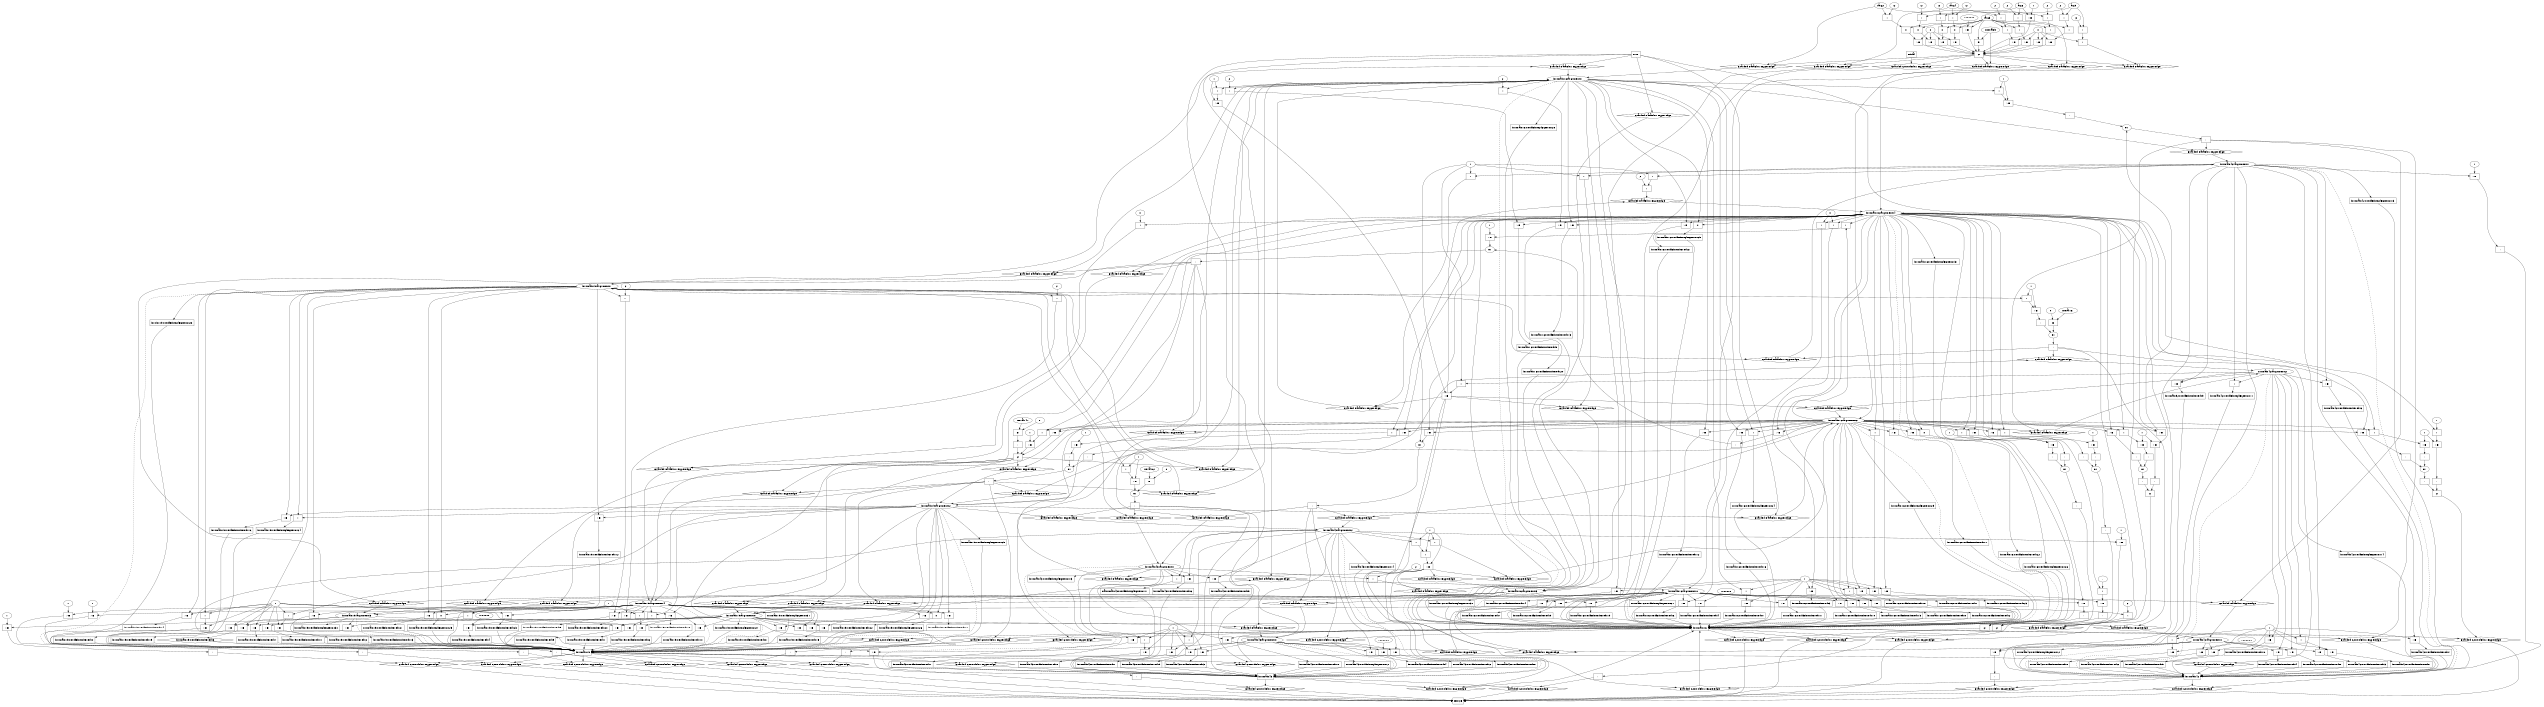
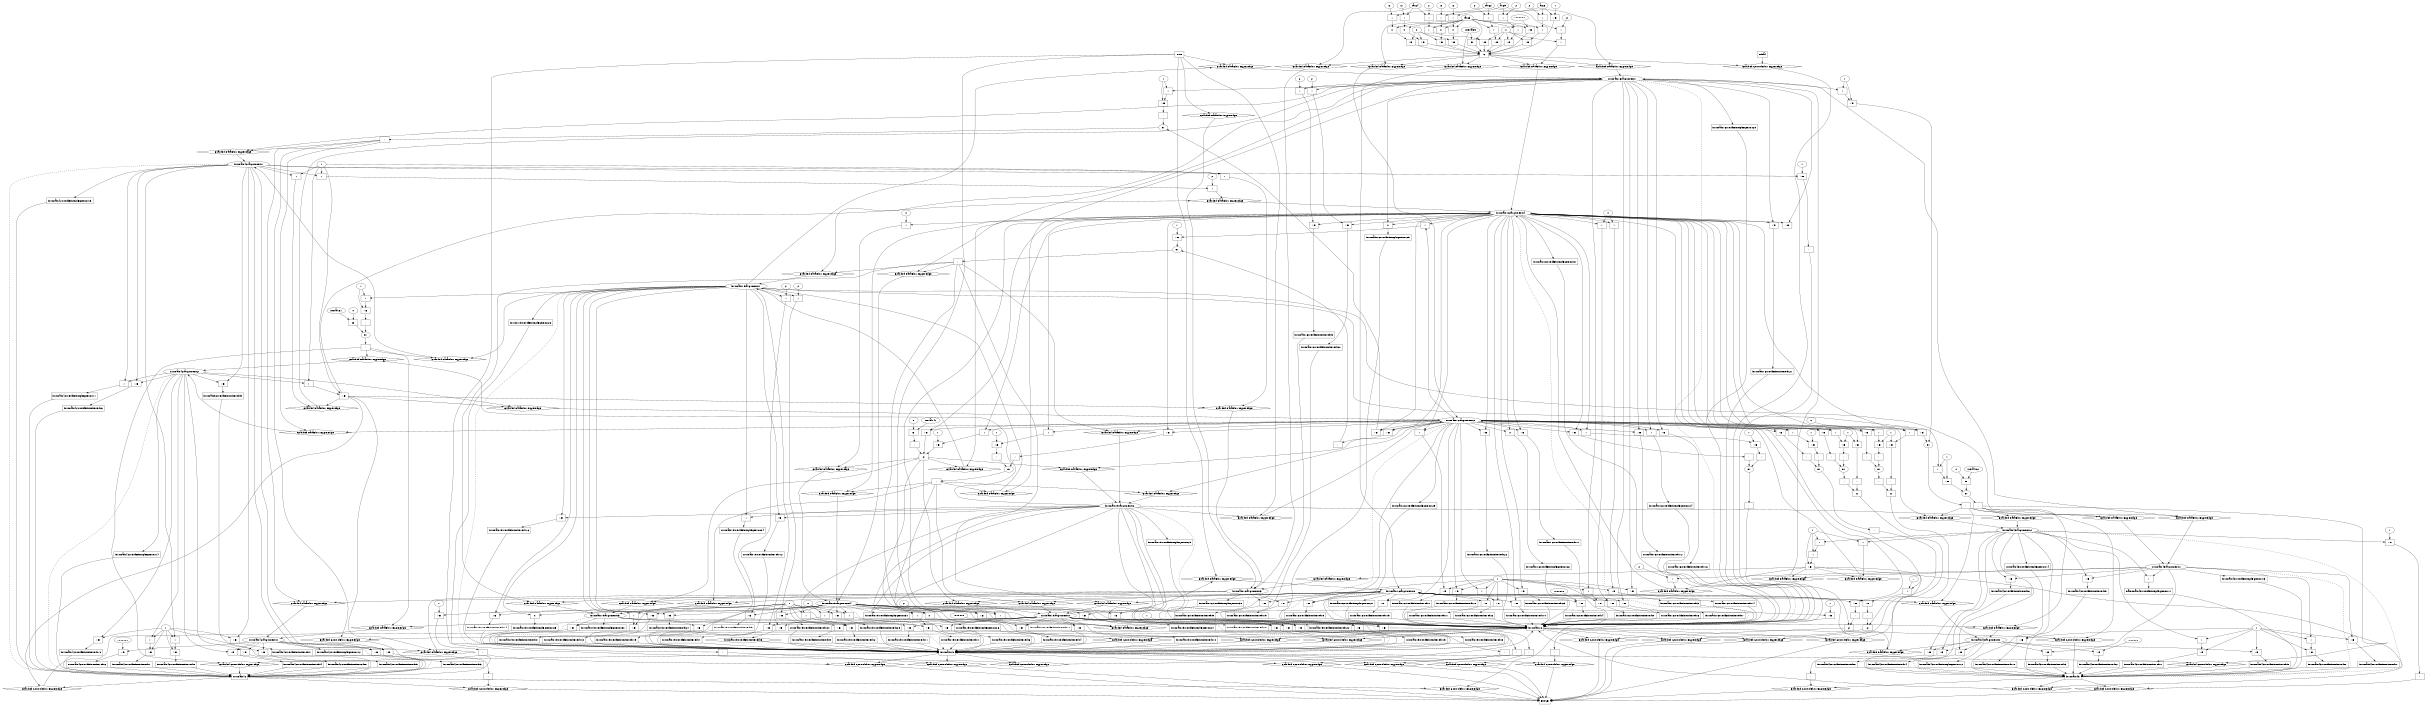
node "inv_main16_VerifHintInitPred_13": removed
